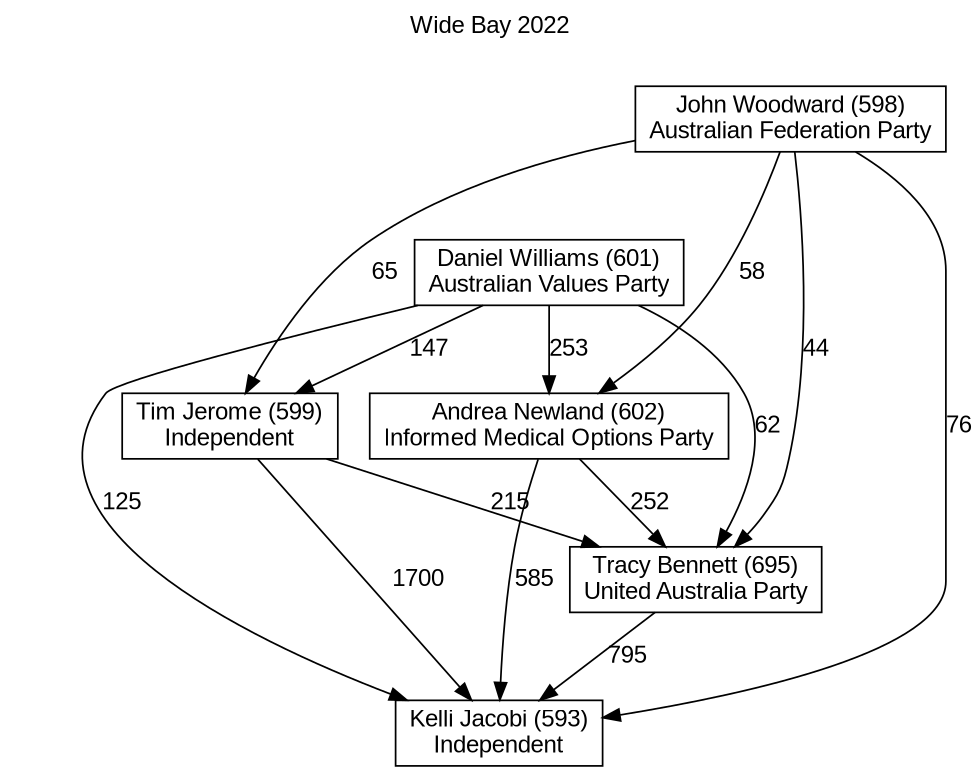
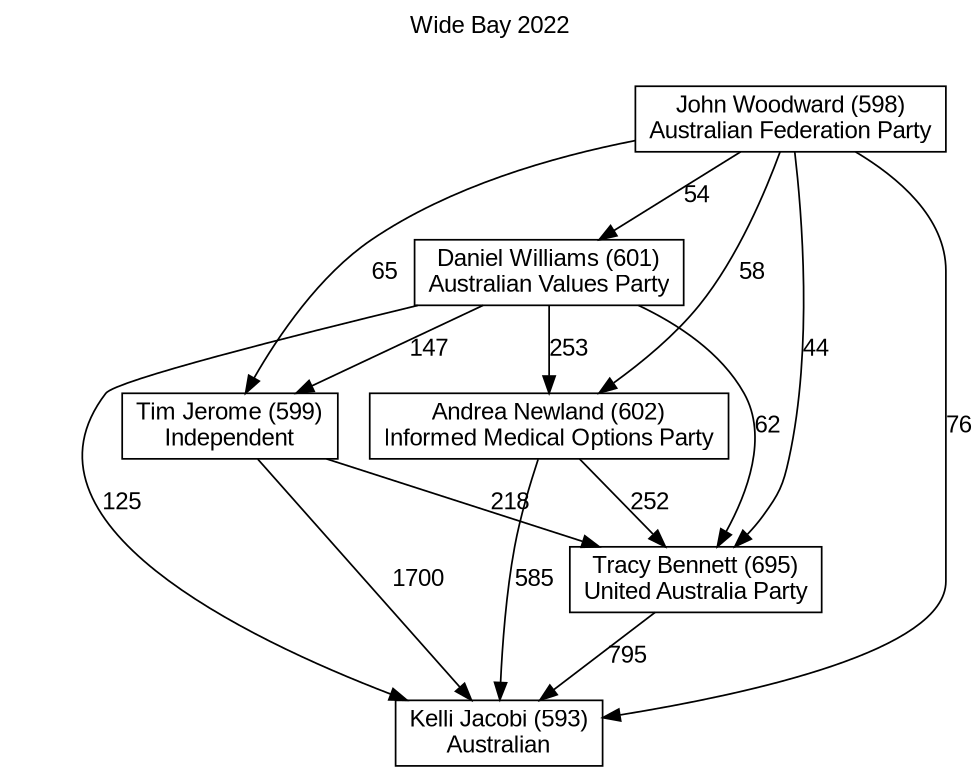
edge "John Woodward (598) Australian Federation Party" -> "Daniel Williams (601) Australian Values Party": added, label "54"
edge "Tim Jerome (599) Independent" -> "Tracy Bennett (695) United Australia Party": label "215" -> "218"
node "Kelli Jacobi (593) Independent": label "Kelli Jacobi (593) Independent" -> "Kelli Jacobi (593) Australian"
